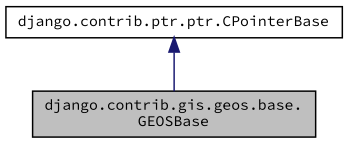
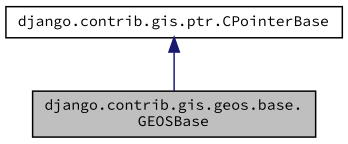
node "django.contrib.ptr.ptr.CPointerBase": label "django.contrib.ptr.ptr.CPointerBase" -> "django.contrib.gis.ptr.CPointerBase"
